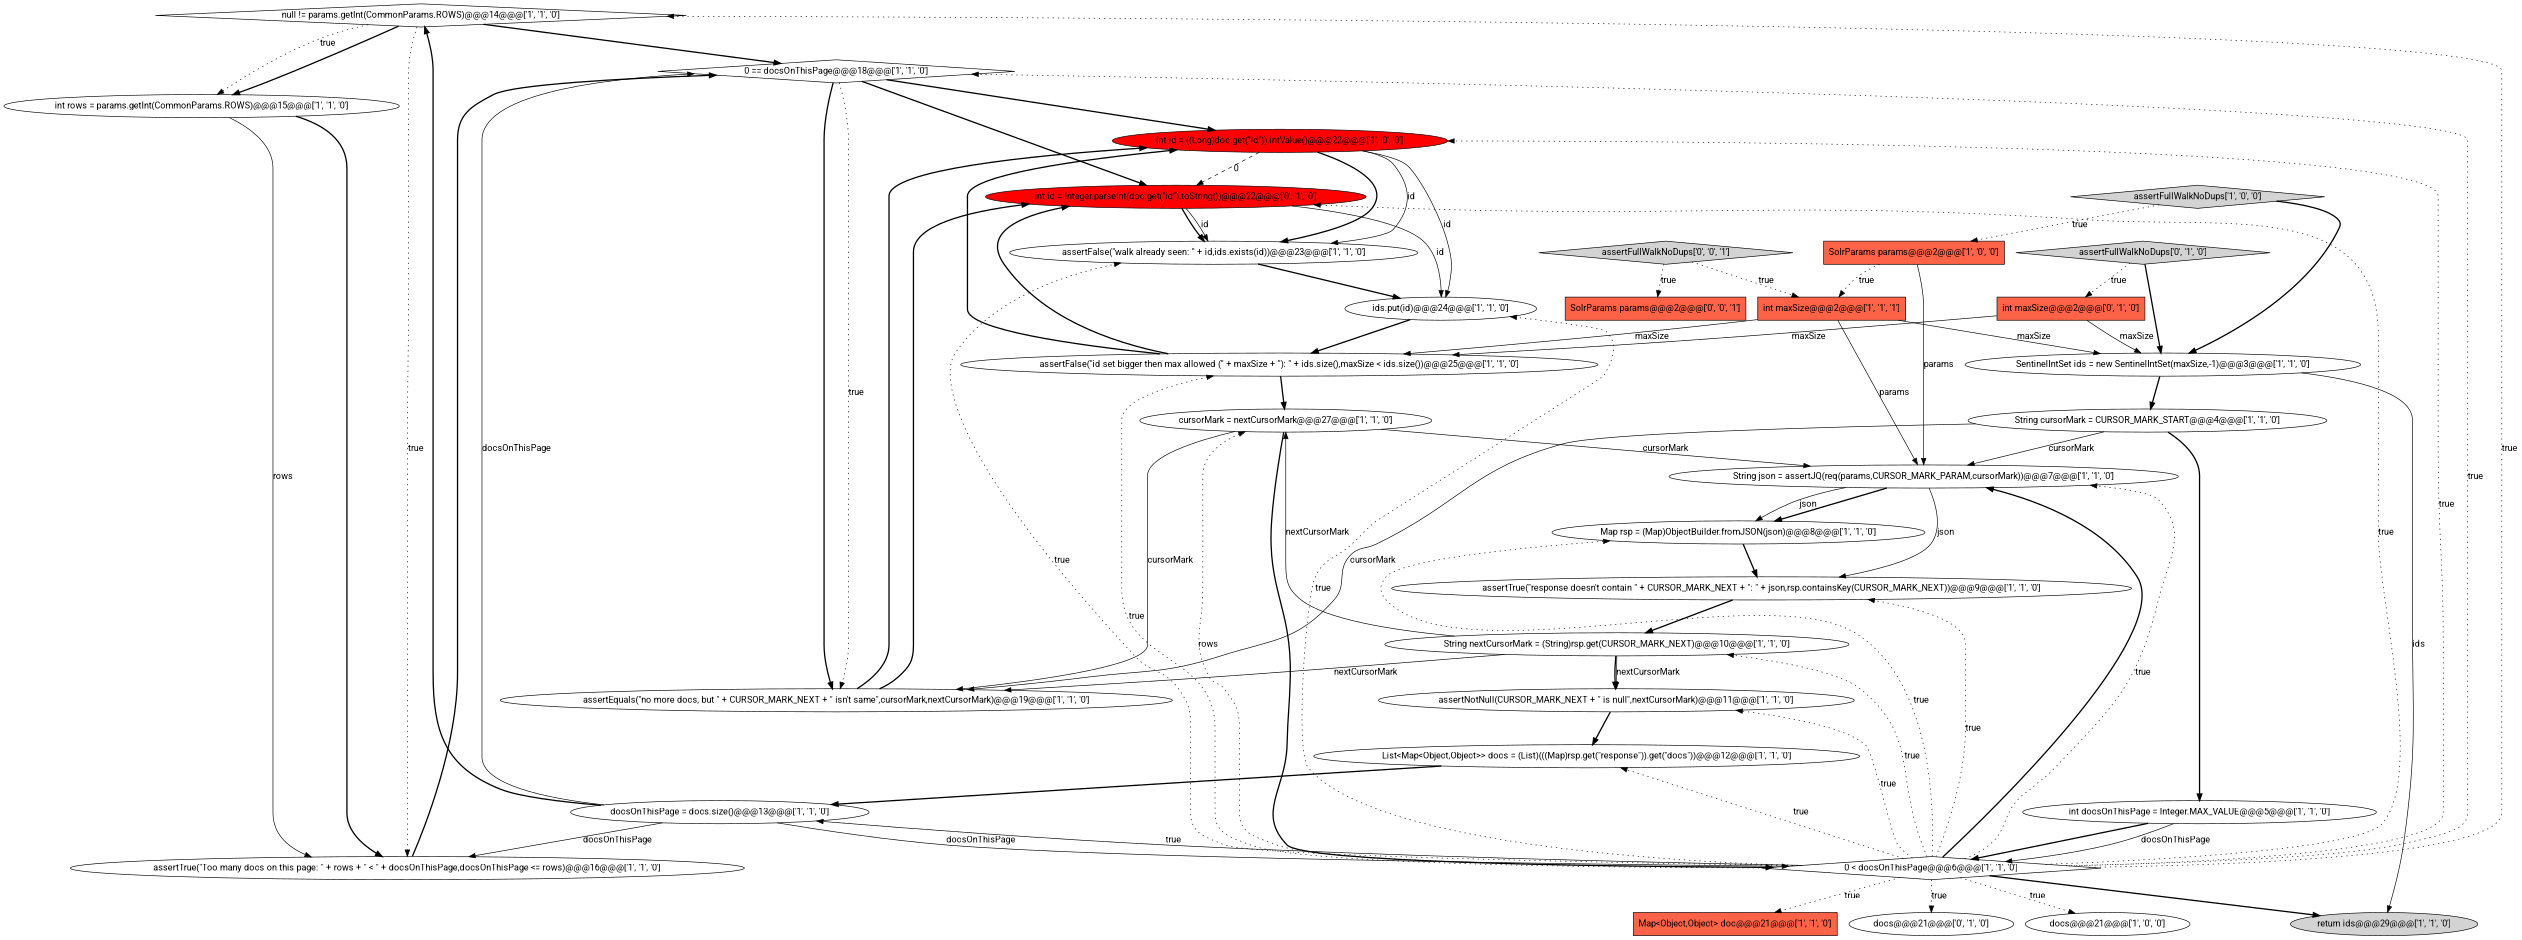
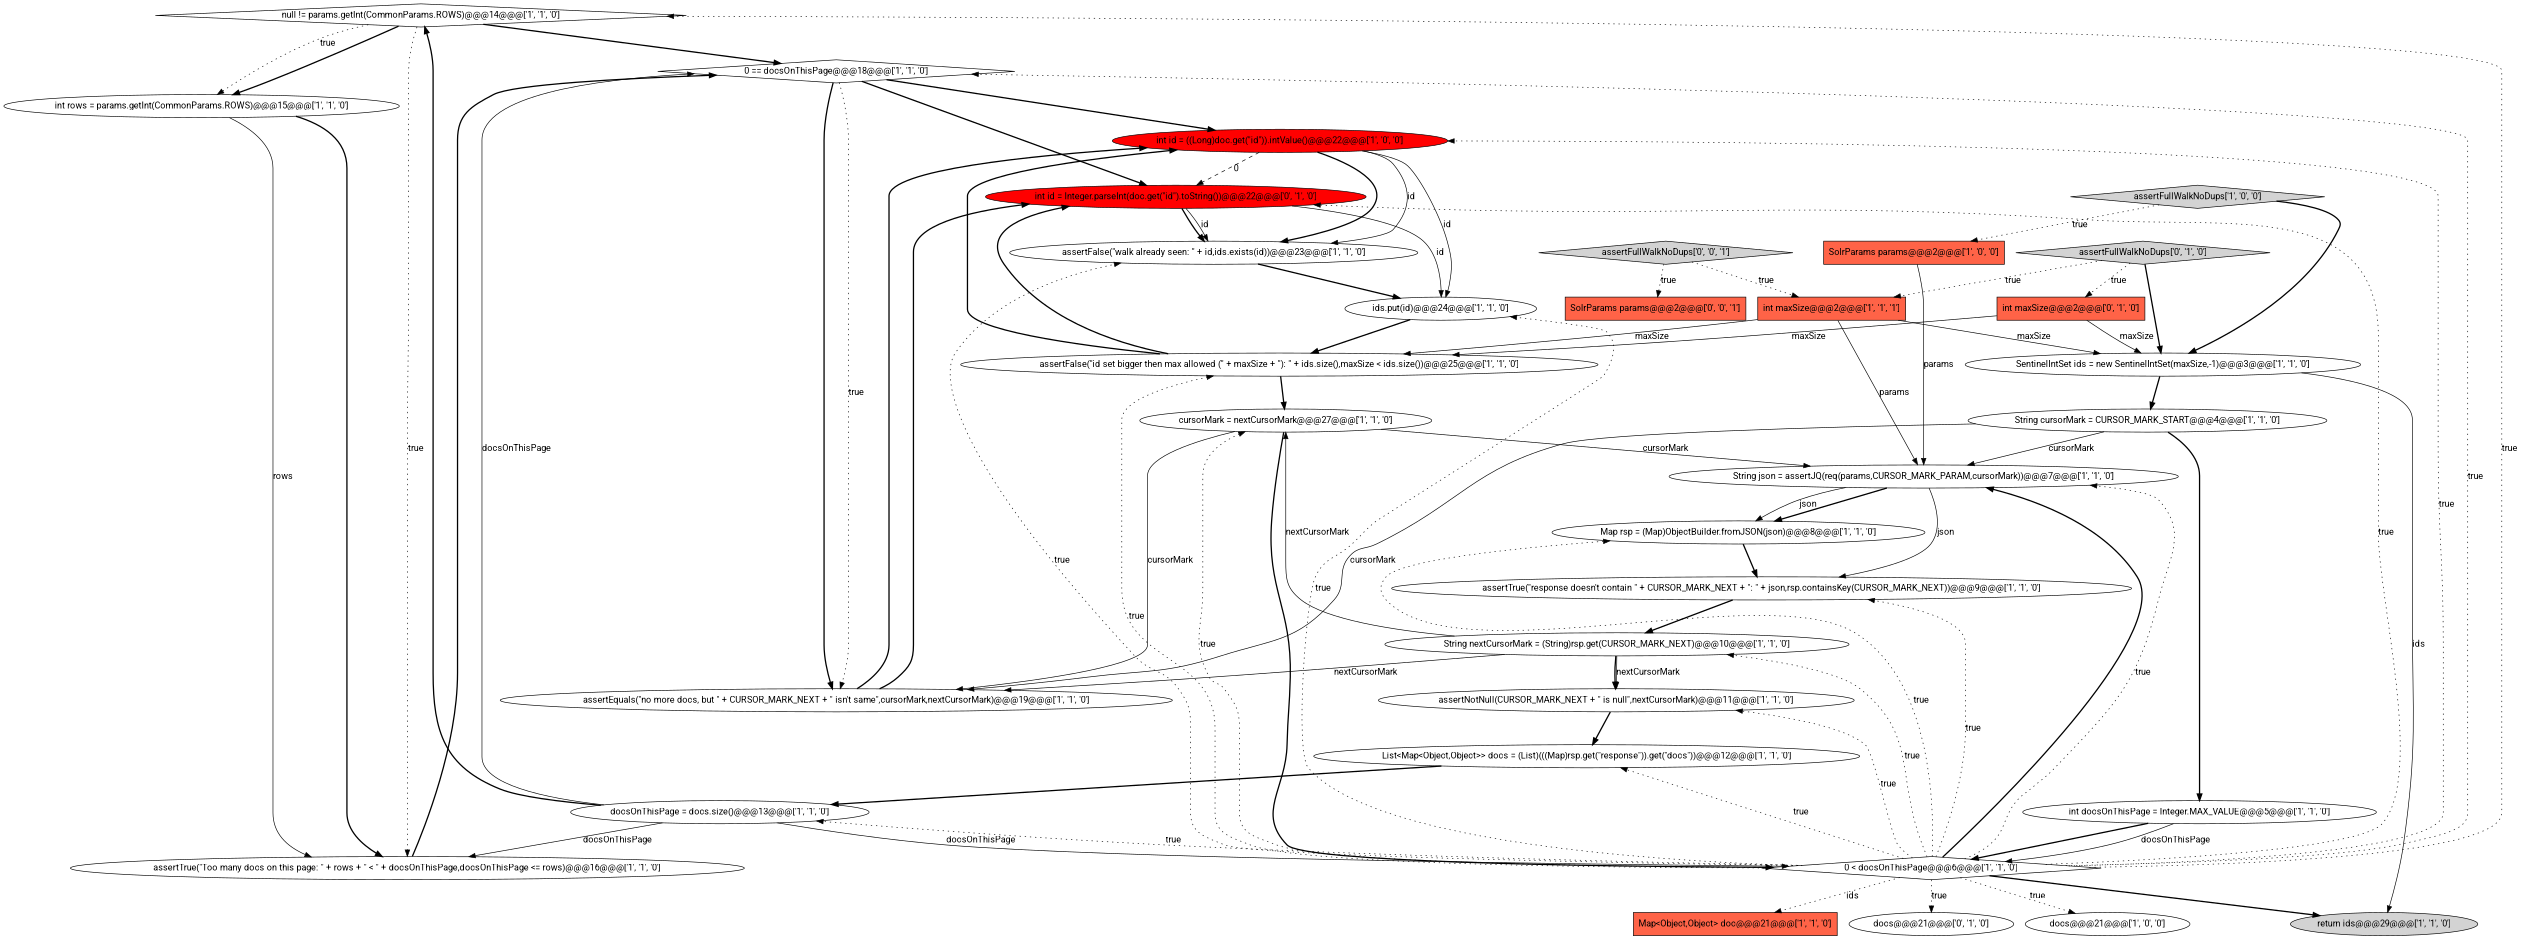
edge "SolrParams params@@@2@@@['1', '0', '0']" -> "int maxSize@@@2@@@['1', '1', '1']": now "assertFullWalkNoDups['0', '1', '0']" -> "int maxSize@@@2@@@['1', '1', '1']"
edge "0 < docsOnThisPage@@@6@@@['1', '1', '0']" -> "cursorMark = nextCursorMark@@@27@@@['1', '1', '0']": label "rows" -> "true"
edge "0 < docsOnThisPage@@@6@@@['1', '1', '0']" -> "docsOnThisPage = docs.size()@@@13@@@['1', '1', '0']": style solid -> dotted
edge "0 < docsOnThisPage@@@6@@@['1', '1', '0']" -> "Map<Object,Object> doc@@@21@@@['1', '1', '0']": label "true" -> "ids"
